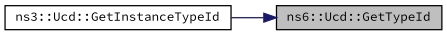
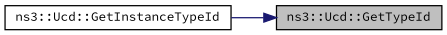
node "ns6::Ucd::GetTypeId": label "ns6::Ucd::GetTypeId" -> "ns3::Ucd::GetTypeId"
